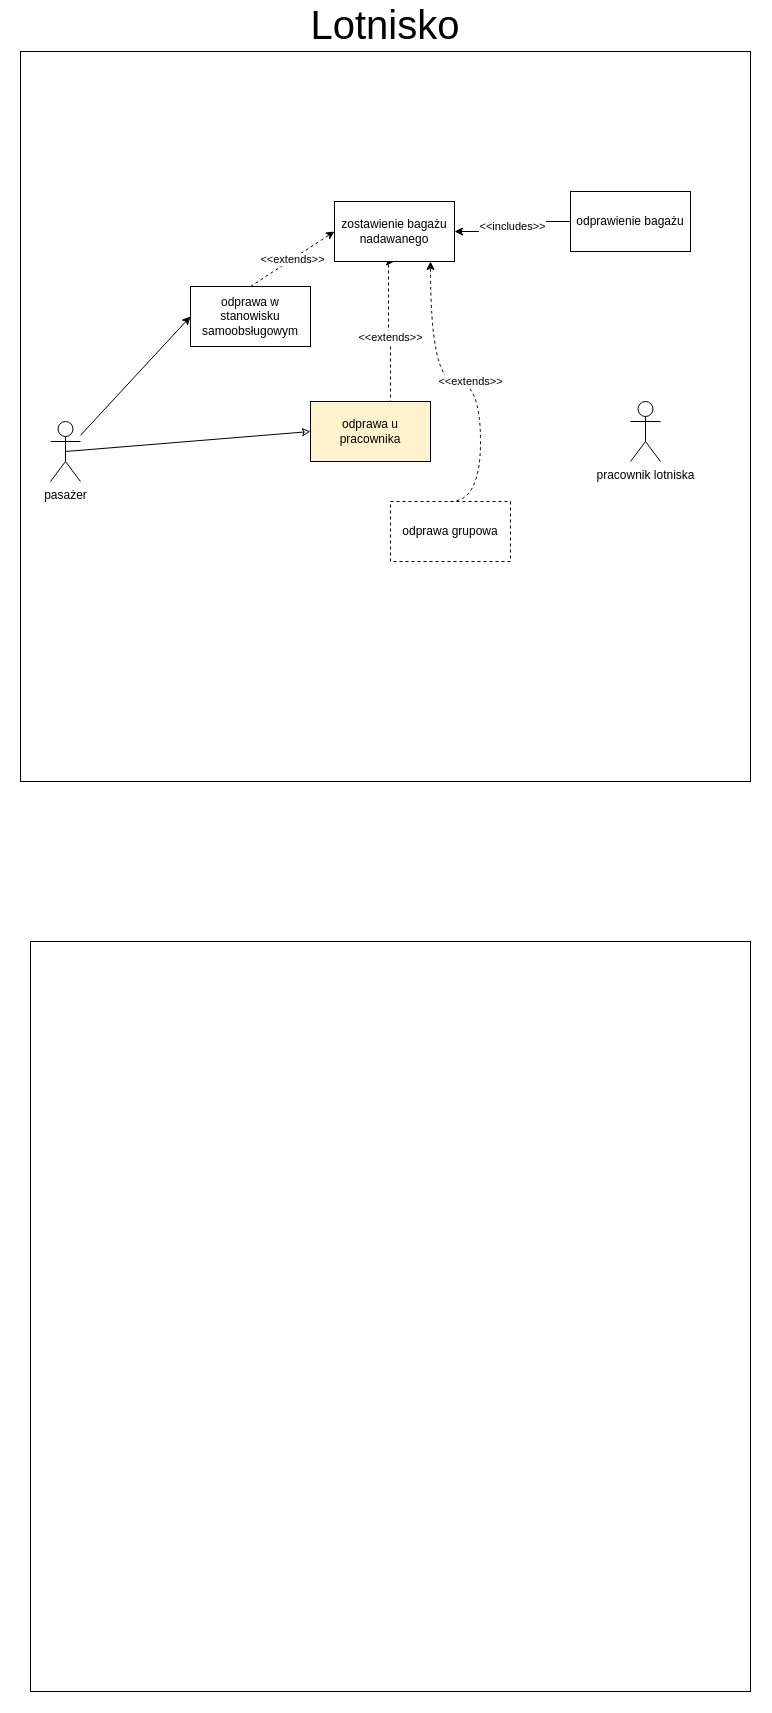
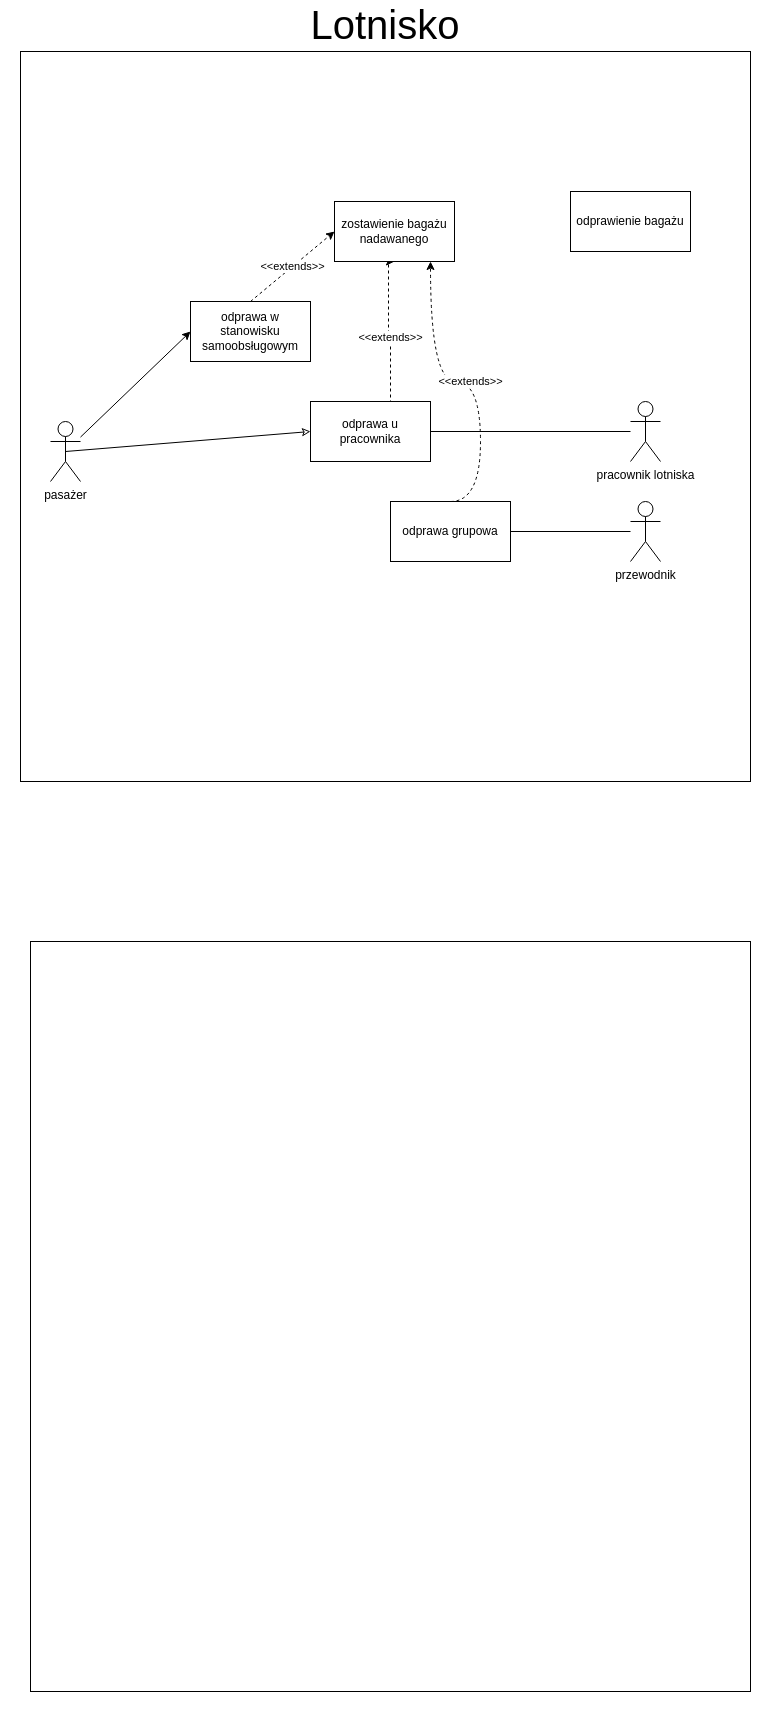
edge "odprawienie bagażu" -> "zostawienie bagażu nadawanego": removed, label "<<includes>>"
node "odprawa w stanowisku samoobsługowym": moved (251, 317) -> (251, 332)
node "odprawa u pracownika": fillcolor #fff2cc -> #ffffff
edge "odprawa u pracownika" -- "pracownik lotniska": added
node "odprawa grupowa": style dashed -> solid
edge "odprawa grupowa" -- "przewodnik": added
node "przewodnik": added
